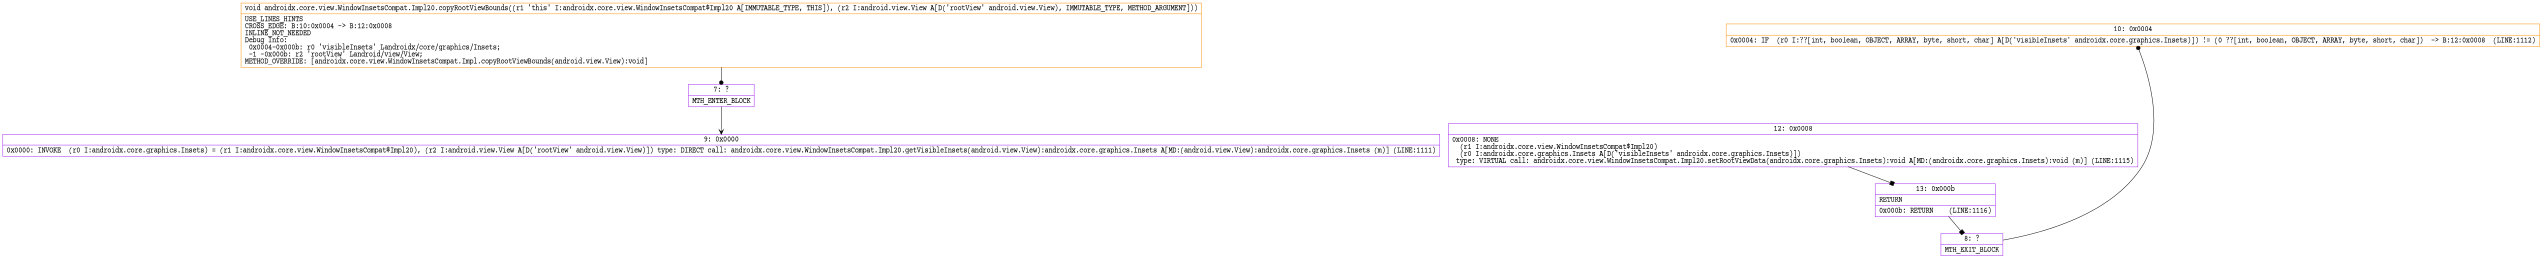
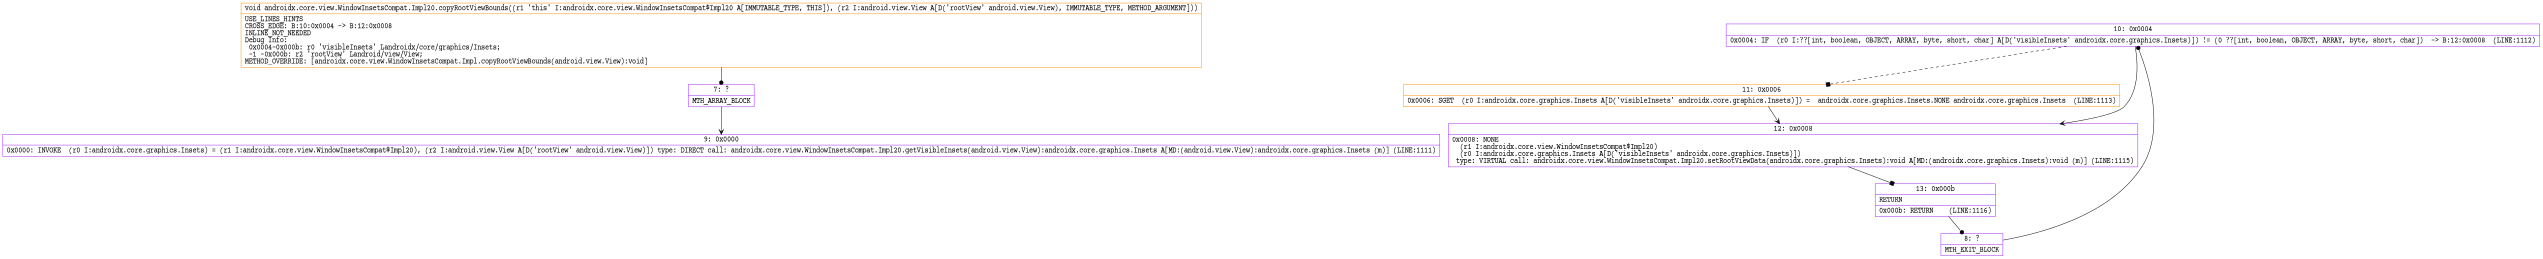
node "10: 0x0004": color darkorange -> purple
node "11: 0x0006": added
node "7: ?": text "MTH_ENTER_BLOCK" -> "MTH_ARRAY_BLOCK"
edge "10: 0x0004" -> "12: 0x0008": added
edge "13: 0x000b" -> "8: ?": arrowhead box -> dot
